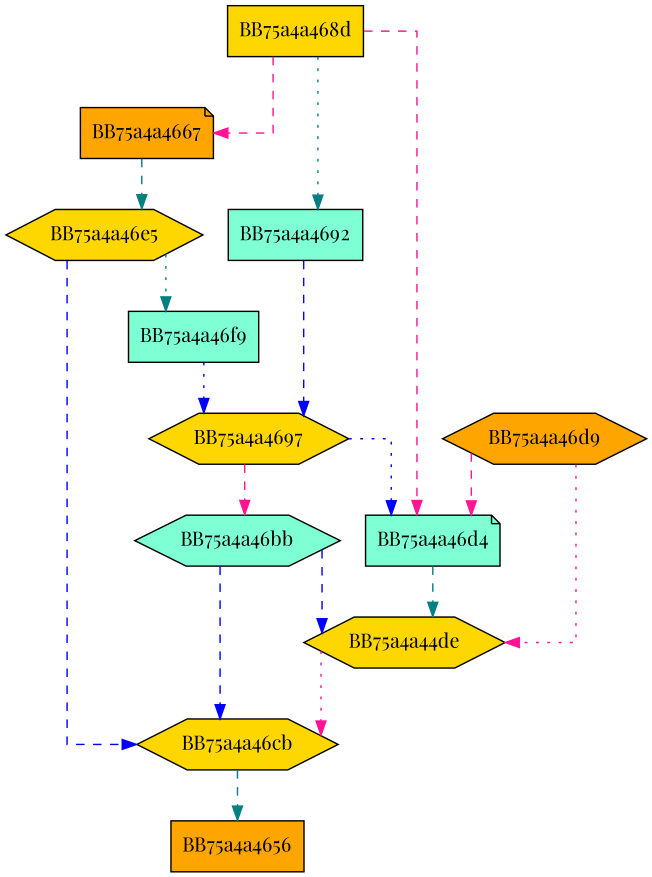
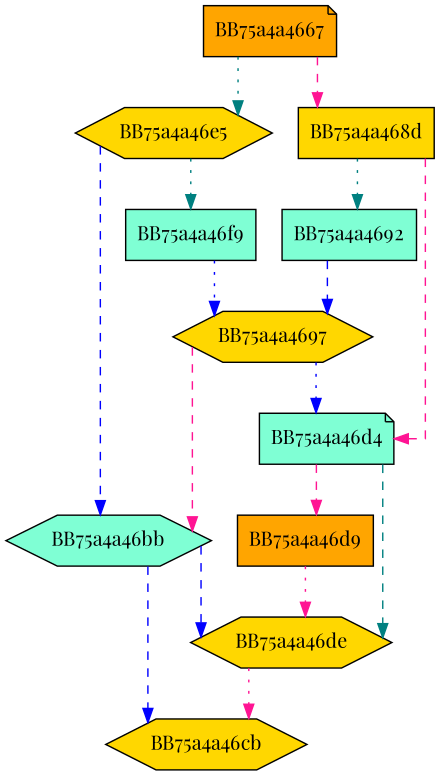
edge "BB75a4a468d" -> "BB75a4a4667": reversed
edge "BB75a4a4667" -> "BB75a4a46e5": style dashed -> dotted
node "BB75a4a46d9": shape hexagon -> box
edge "BB75a4a46d9" -> "BB75a4a46d4": reversed
edge "BB75a4a46e5" -> "BB75a4a46cb": now "BB75a4a46e5" -> "BB75a4a46bb"
node "BB75a4a44de": label "BB75a4a44de" -> "BB75a4a46de"
node "BB75a4a4656": removed
